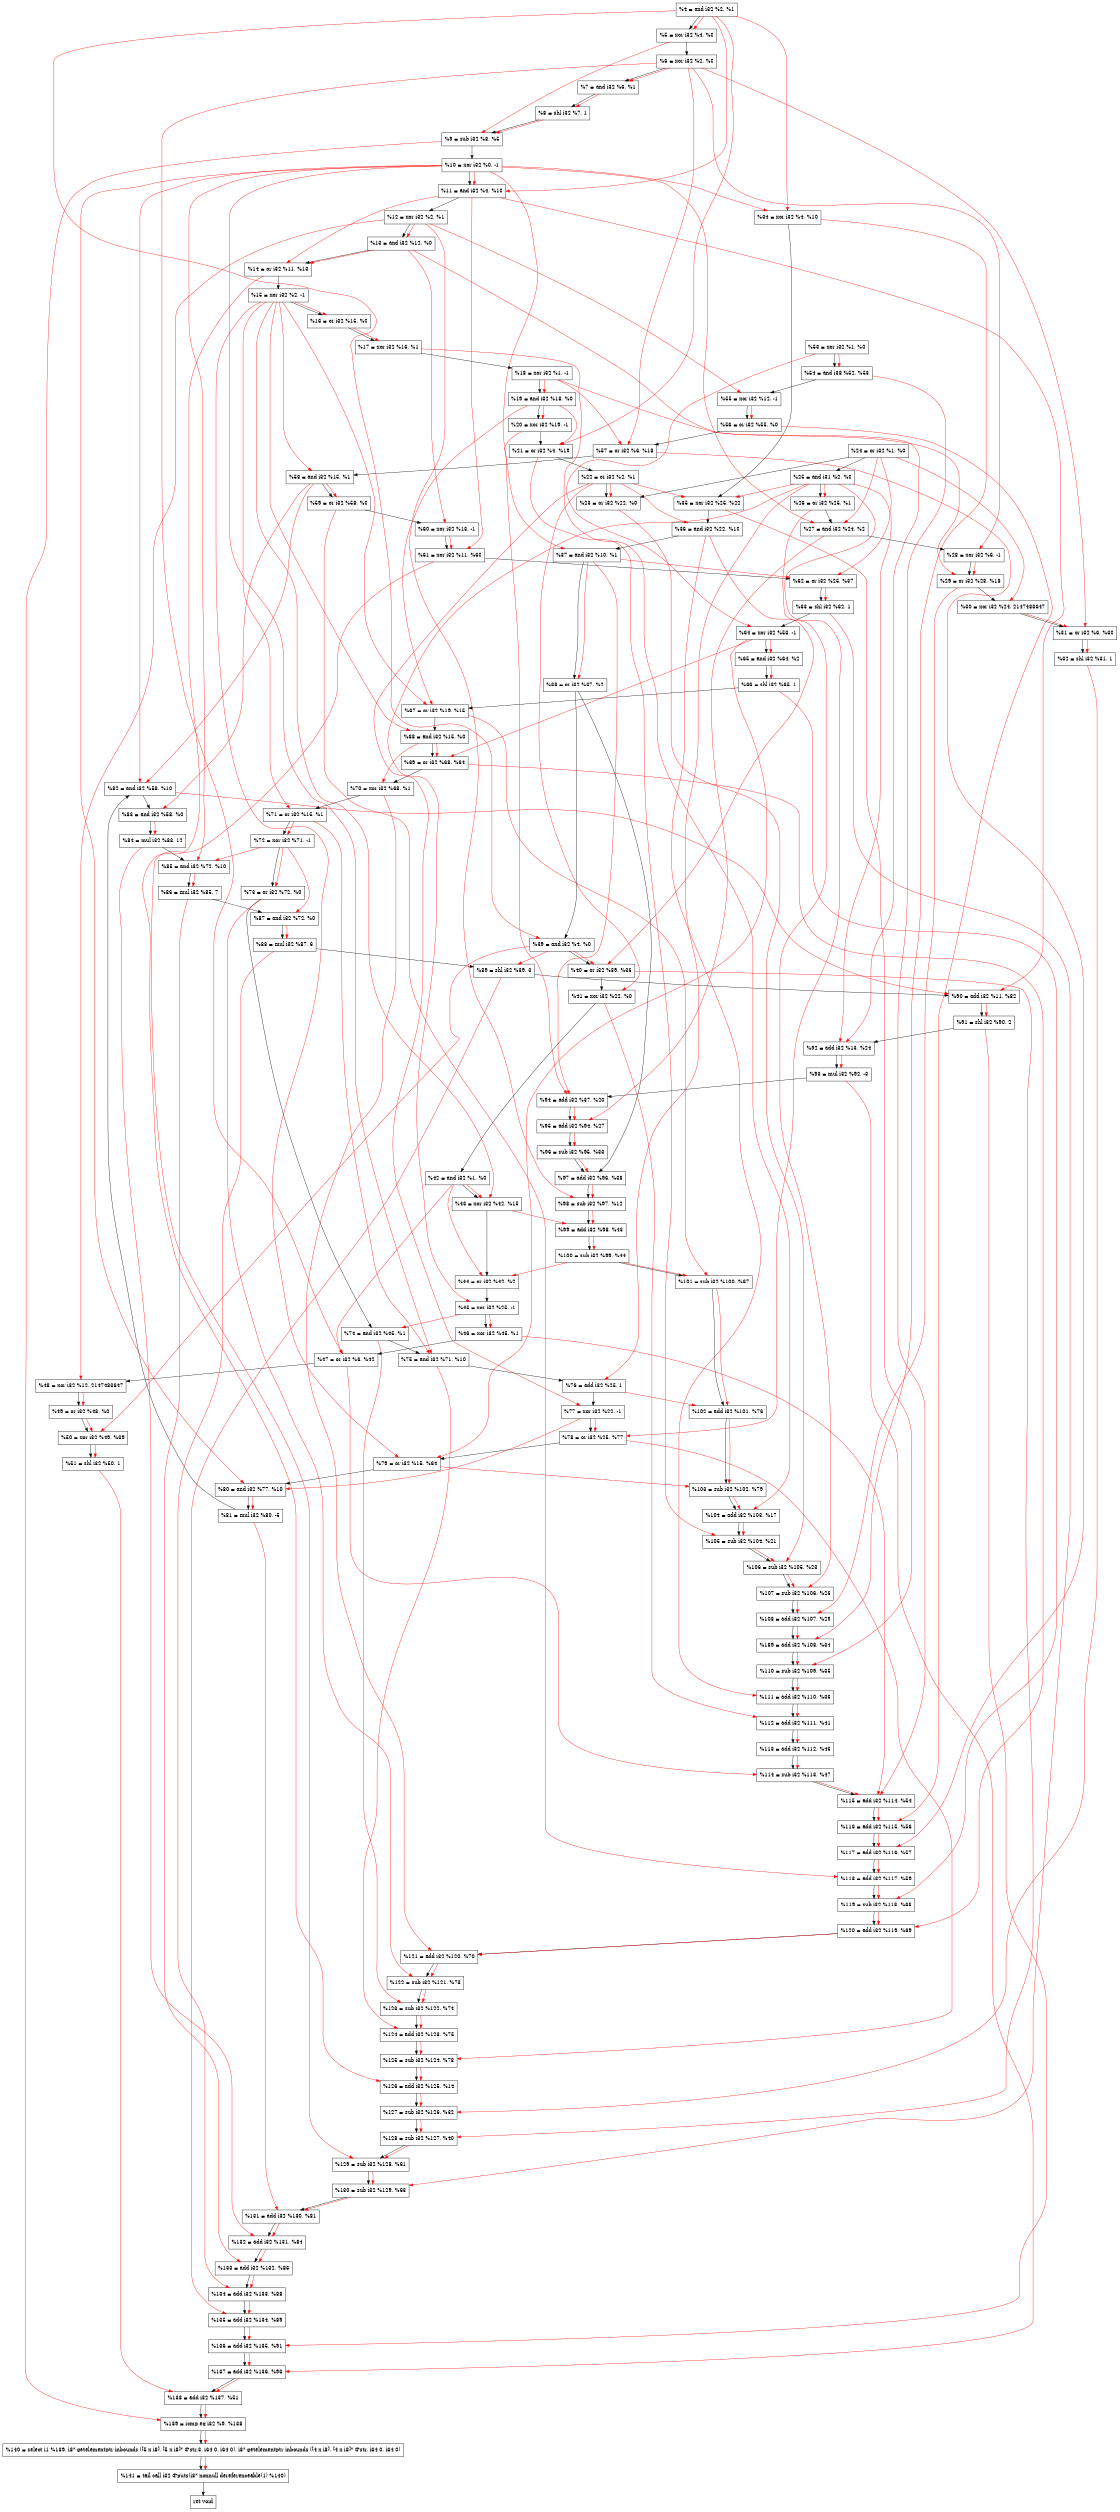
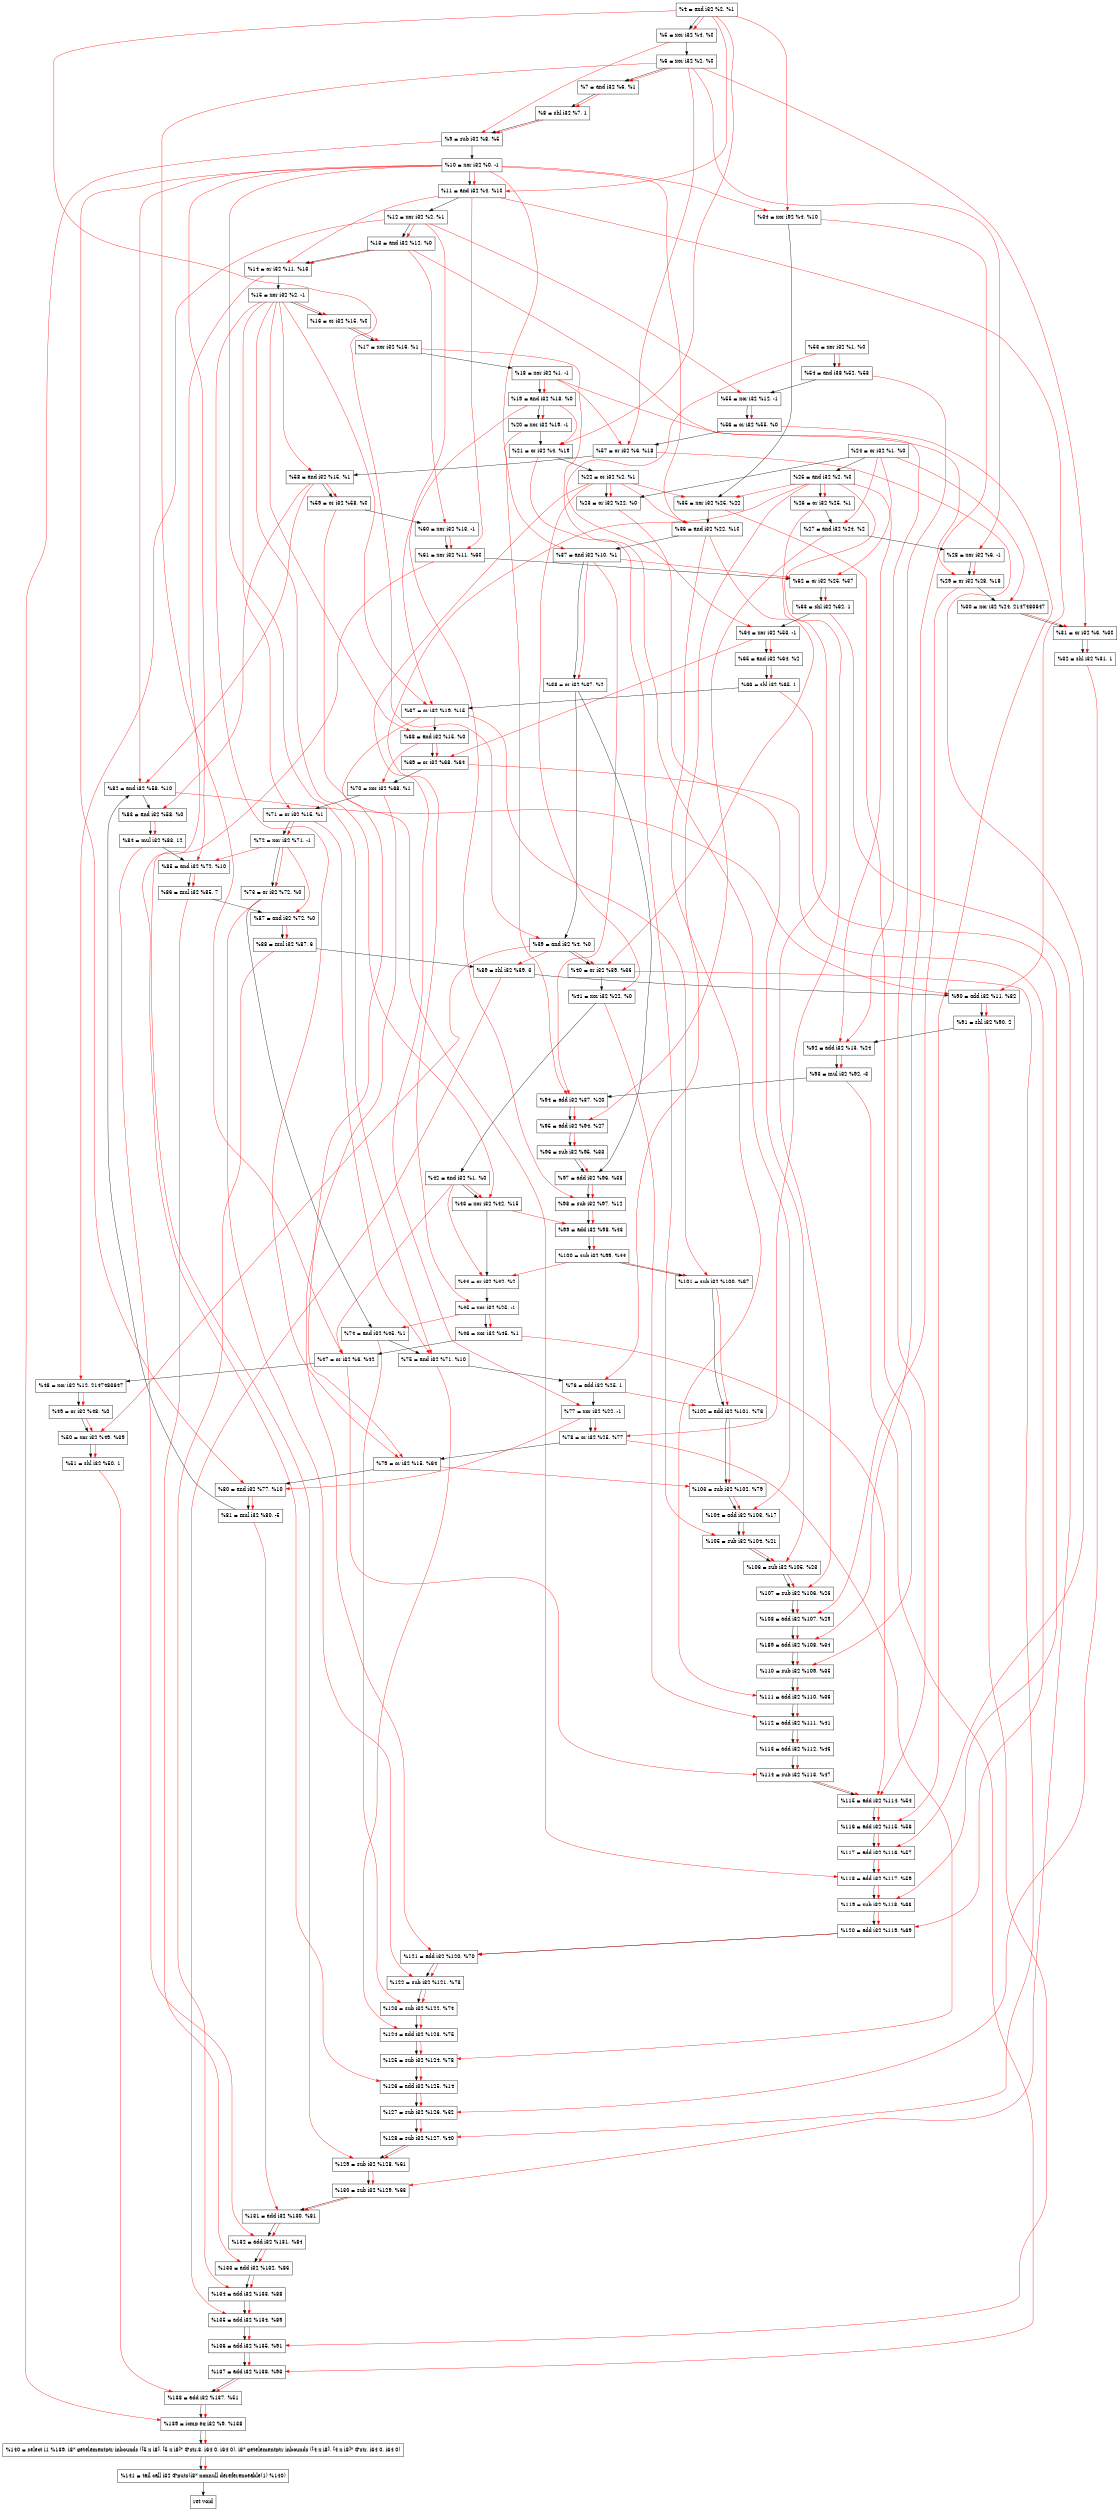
node "%34 = xor i32 %4, %10": label "%34 = xor i32 %4, %10" -> "%34 = xor i92 %4, %10"
edge "%10 = xor i32 %0, -1" -> "%27 = and i32 %24, %2": now "%10 = xor i32 %0, -1" -> "%36 = and i32 %22, %10"
node "%25 = and i31 %2, %0": label "%25 = and i31 %2, %0" -> "%25 = and i32 %2, %0"
edge "%64 = xor i32 %53, -1" -> "%79 = or i32 %15, %64": now "%67 = or i32 %19, %15" -> "%79 = or i32 %15, %64"
